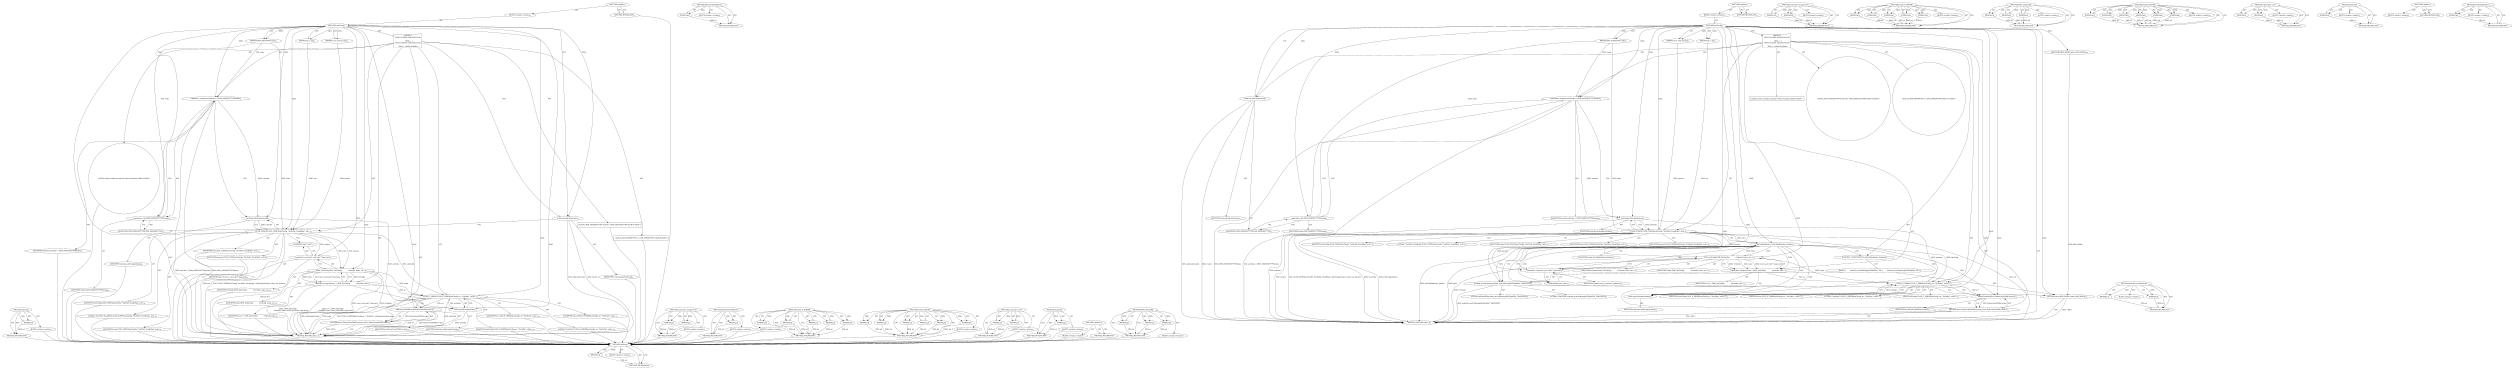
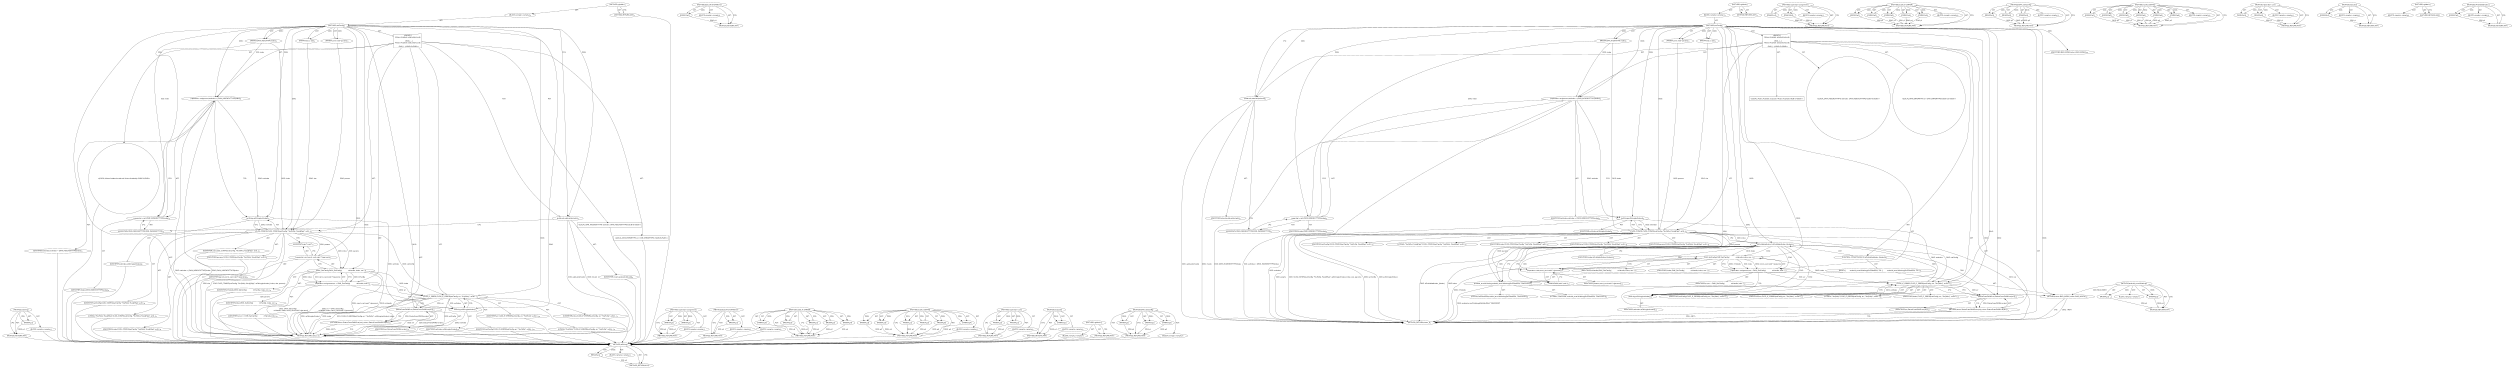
edge "(IDENTIFIER,BAD_INDEX,return BAD_INDEX;)" -> "(RETURN,return BAD_INDEX;,return BAD_INDEX;)": now "(METHOD,android_errorWriteLog)" -> "(RETURN,return BAD_INDEX;,return BAD_INDEX;)"
edge "(isProhibitedIndex_l,isProhibitedIndex_l(index))" -> "(CONTROL_STRUCTURE,IF,if (isProhibitedIndex_l(index)))": reversed
